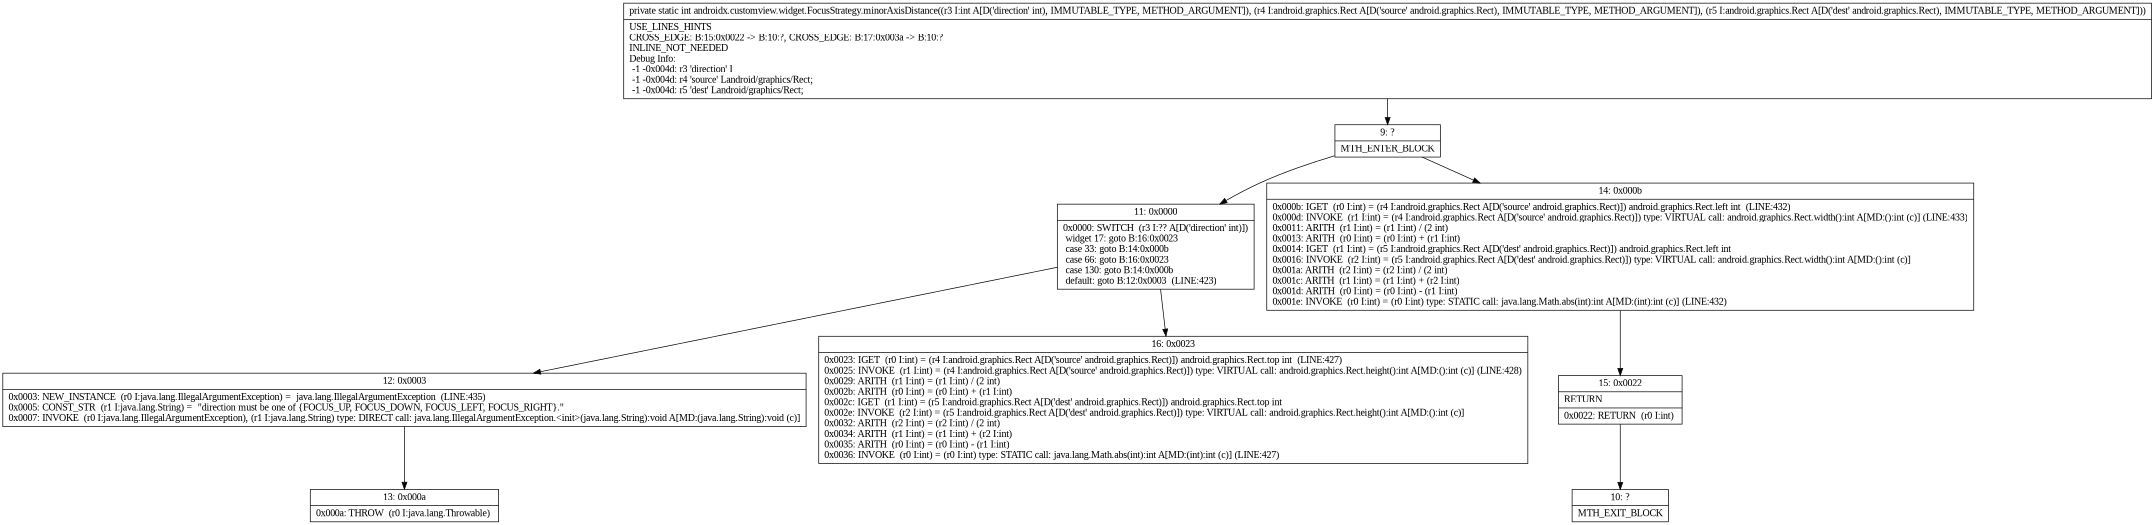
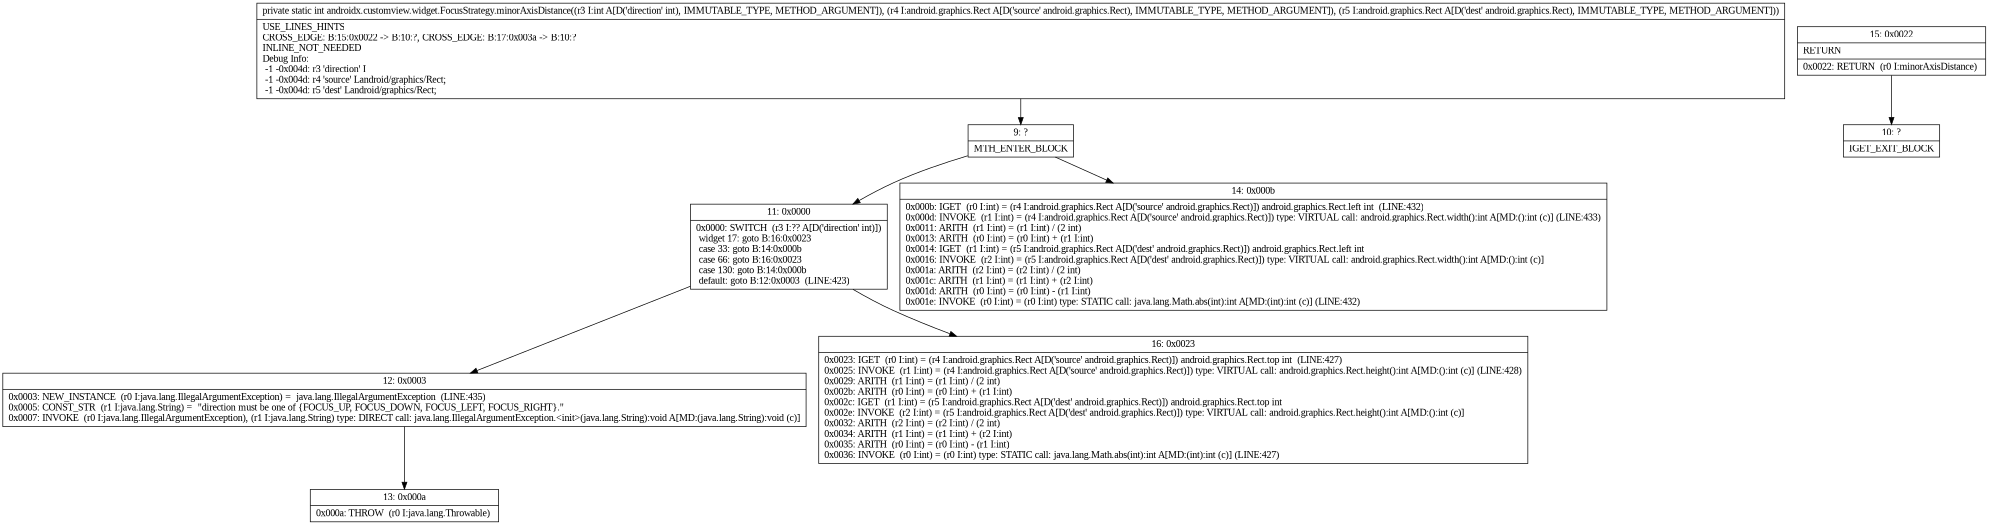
edge "14: 0x000b" -> "15: 0x0022": removed
node "15: 0x0022": text "0x0022: RETURN  (r0 I:int)" -> "0x0022: RETURN  (r0 I:minorAxisDistance)"
node "10: ?": text "MTH_EXIT_BLOCK" -> "IGET_EXIT_BLOCK"
